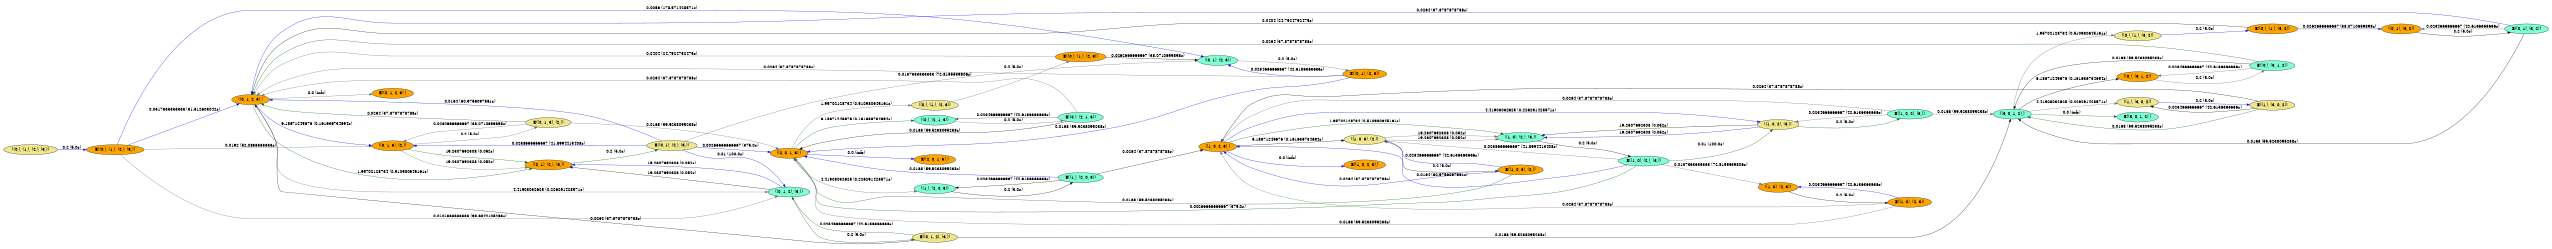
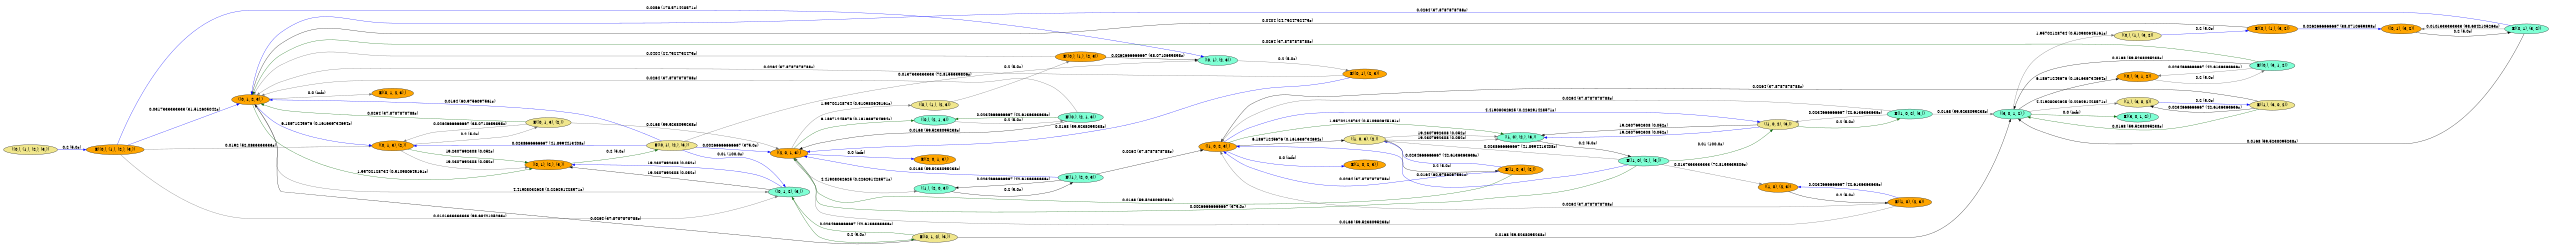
edge "E((0, 1), (3, 2))" -> "((0, 1), (3, 2))": label "0.0234666666667 (42.6136363636s)" -> "0.0101333333333 (98.6842105263s)"
edge "E((0, 1), (2, 3))" -> "((0, 1), (2, 3))": removed, label "0.0234666666667 (42.6136363636s)"
